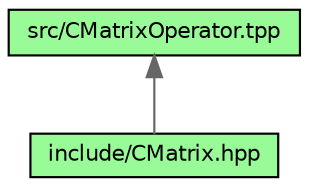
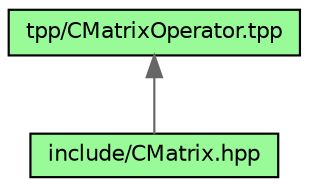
node "src/CMatrixOperator.tpp": label "src/CMatrixOperator.tpp" -> "tpp/CMatrixOperator.tpp"
